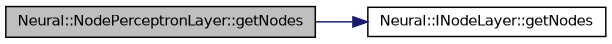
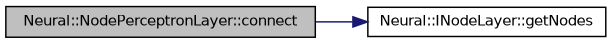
node "Neural::NodePerceptronLayer::getNodes": label "Neural::NodePerceptronLayer::getNodes" -> "Neural::NodePerceptronLayer::connect"
